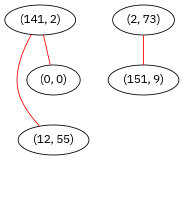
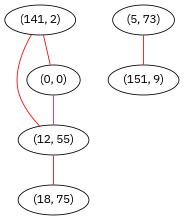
node "(2, 73)": label "(2, 73)" -> "(5, 73)"
edge "(0, 0)" -- "(12, 55)": added
node "(18, 75)": added
